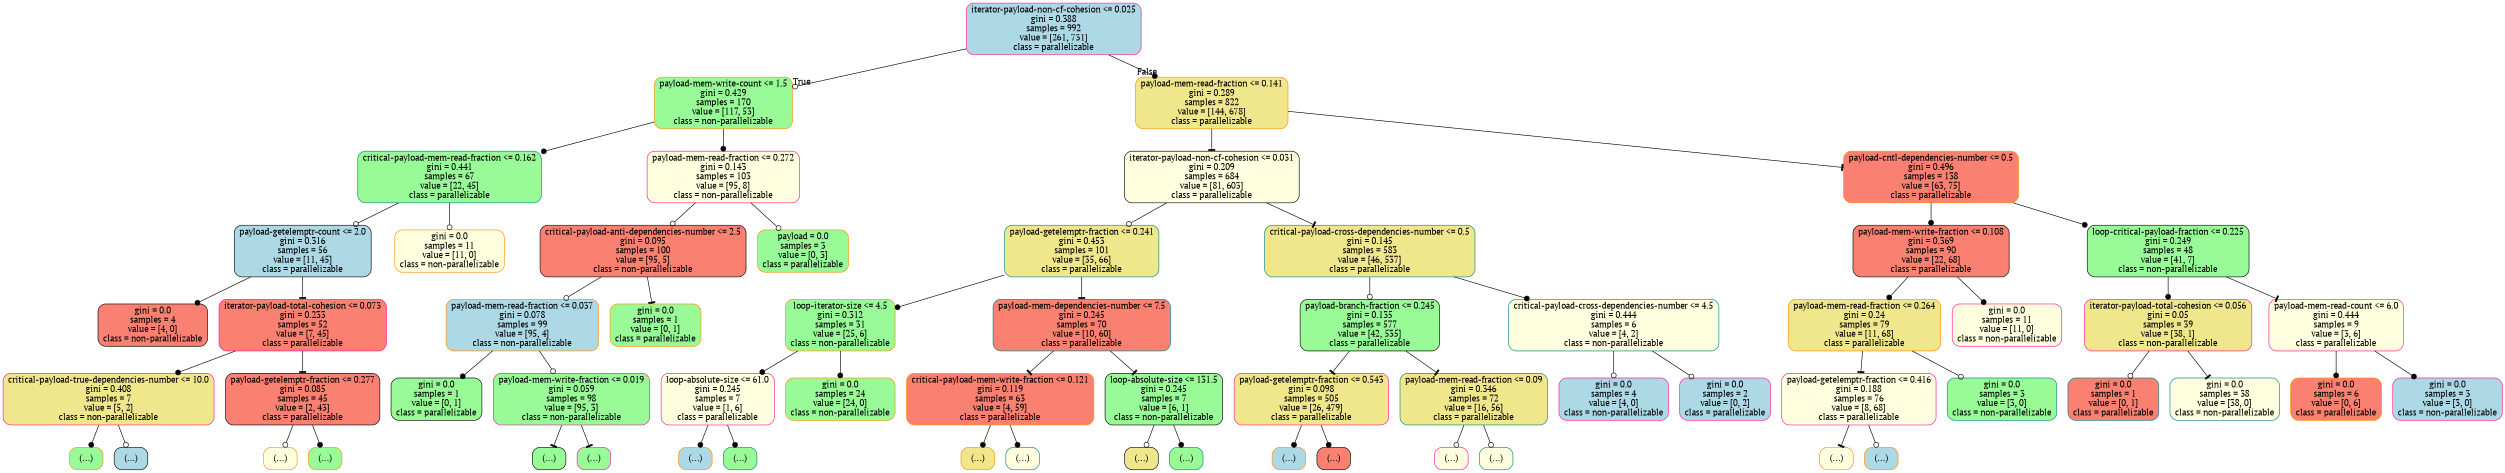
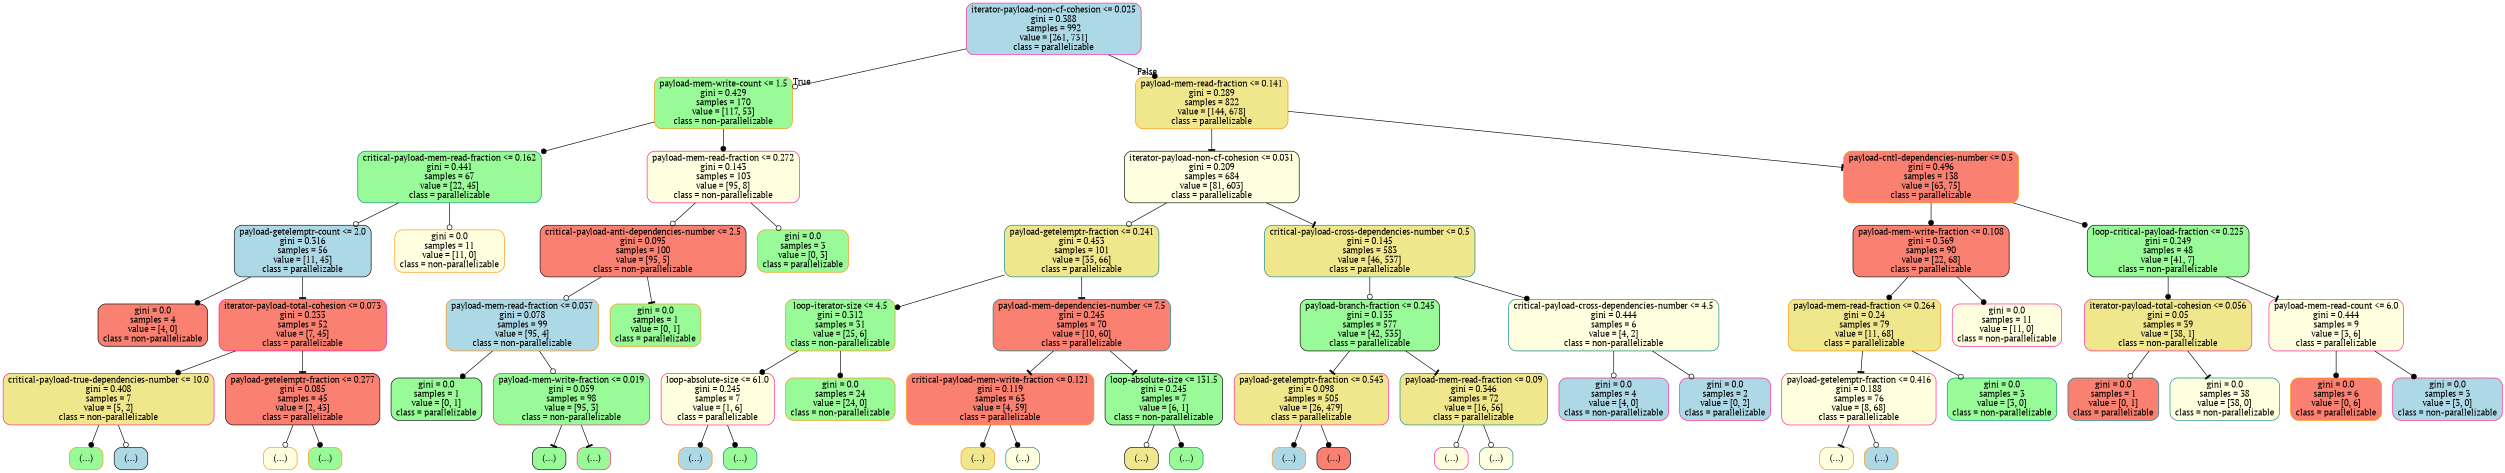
node "payload = 0.0 samples = 3 value = [0, 3] class = parallelizable": label "payload = 0.0 samples = 3 value = [0, 3] class = parallelizable" -> "gini = 0.0 samples = 3 value = [0, 3] class = parallelizable"
